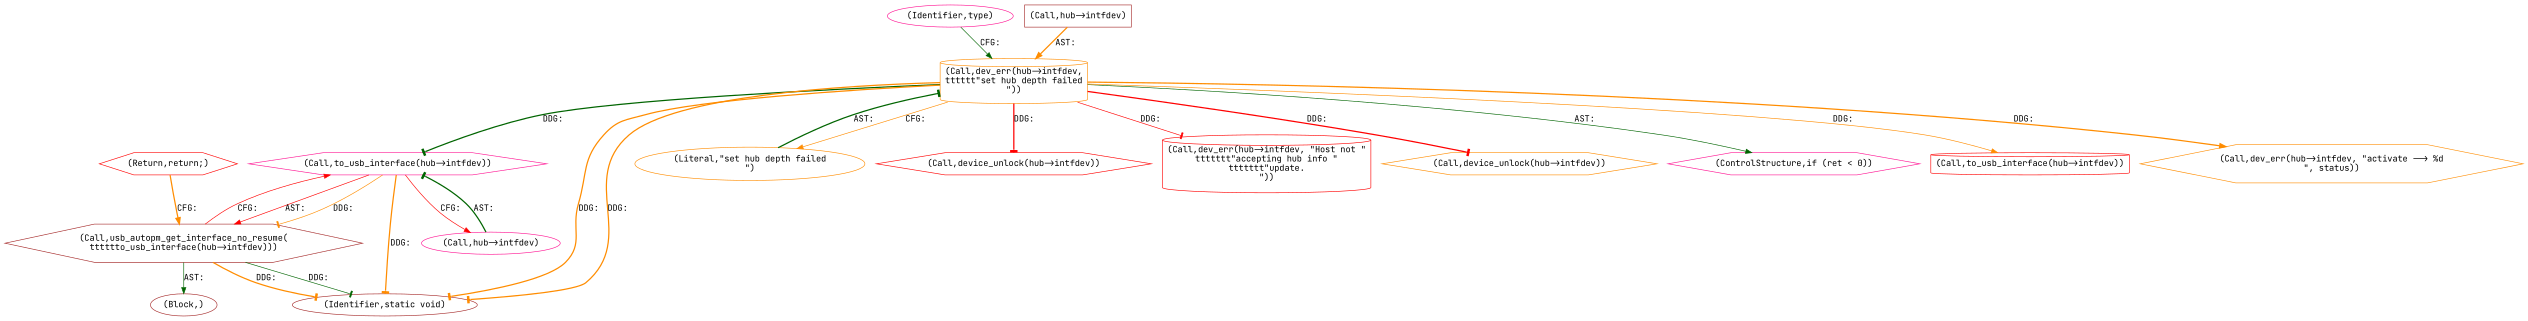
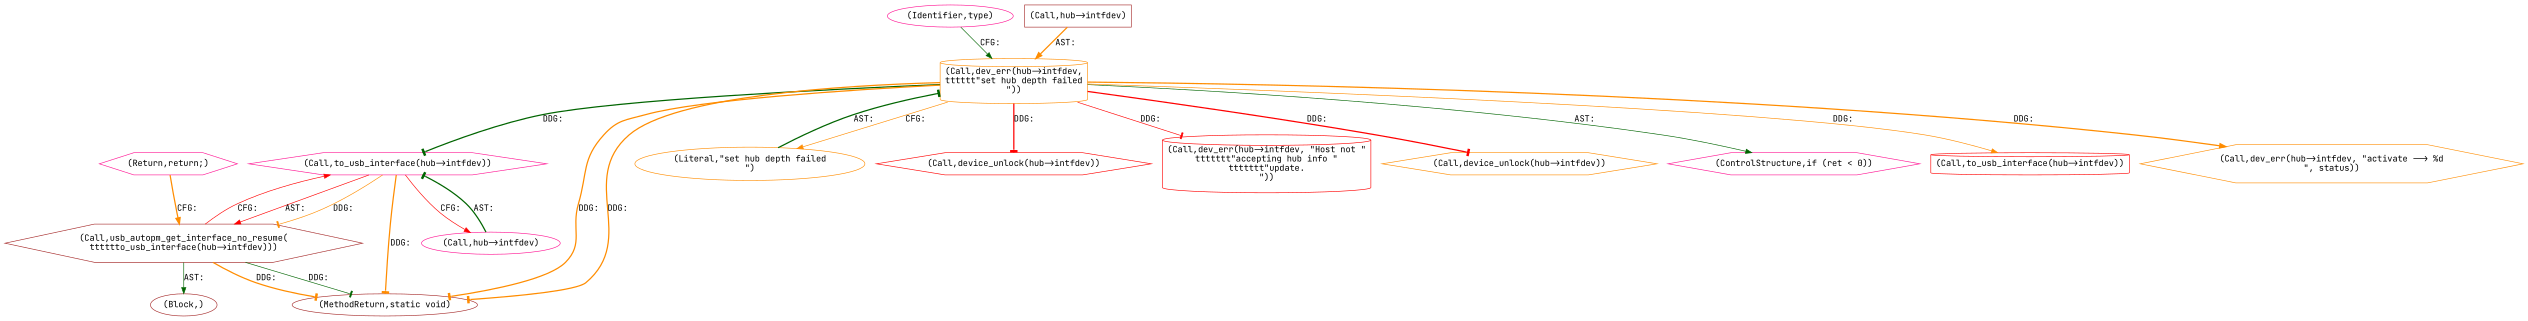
node "(Return,return;)": color red -> deeppink
node "(Identifier,static void)": label "(Identifier,static void)" -> "(MethodReturn,static void)"
